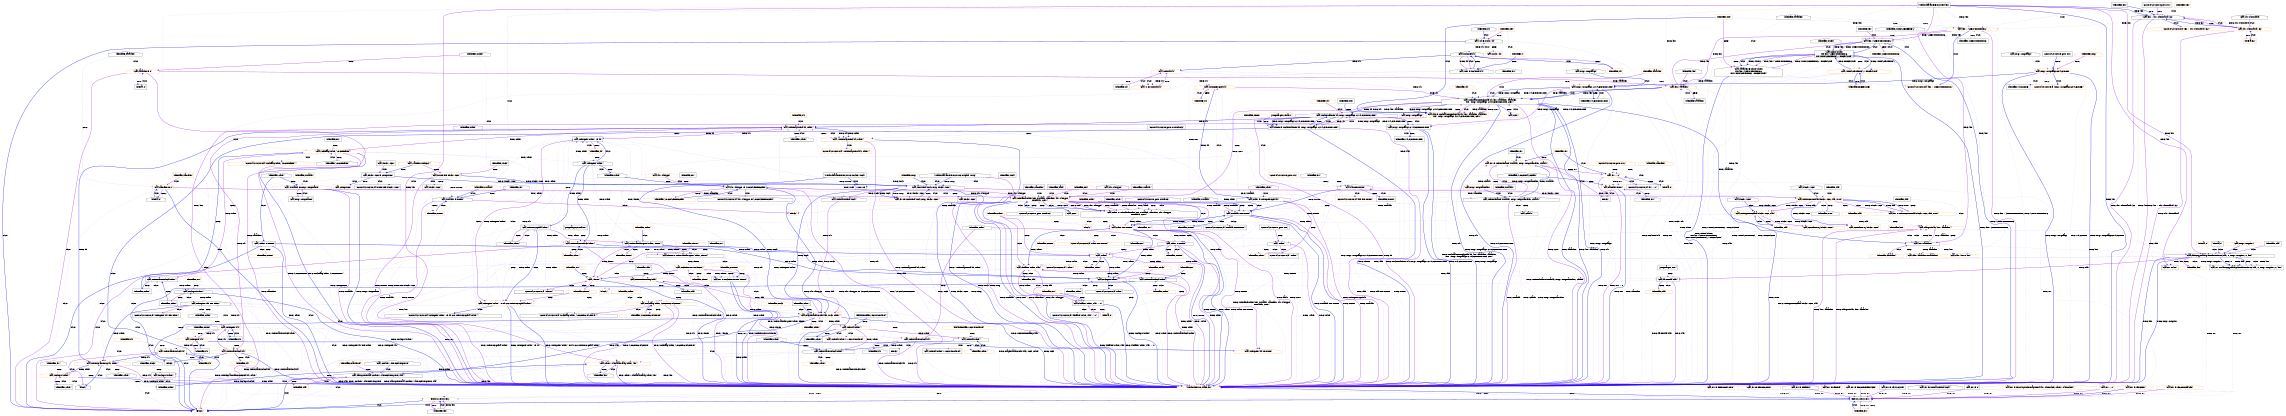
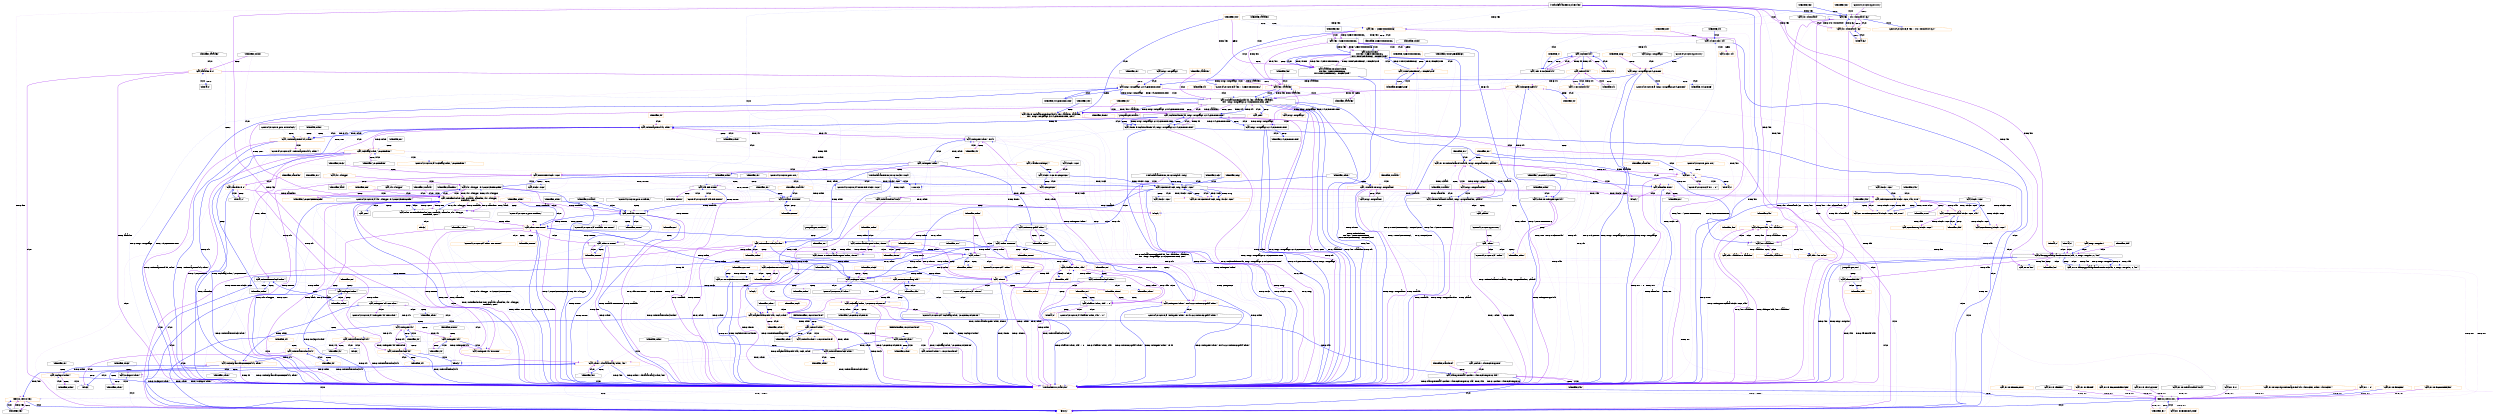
edge "(Identifier,MAX_SKB_FRAGS)" -> "(Call,len - SKB_MAX_ALLOC)": now "(ControlStructure,if (len > SKB_MAX_ALLOC))" -> "(Call,len - SKB_MAX_ALLOC)"
edge "(Call,sk->sk_sndbuf - 32)" -> "(Literal,32)": style dotted -> bold
node "(Call,err = unix_scm_to_skb(siocb->scm, skb, true))": shape house -> box
edge "(Call,sunaddr == NULL)" -> "(ControlStructure,if (sunaddr == NULL))": label "MSG: " -> "AST: "
node "(Identifier,SOCK_RCVTSTAMP)": color darkorange -> black
node "(Call,unix_dgram_msg(sk, other))": label "(Call,unix_dgram_msg(sk, other))" -> "(Call,unix_dgram_disconnected(sk, other))"
edge "(Call,other->sk_data_ready(other, len))" -> "(Return,return len;)": style dotted -> bold
edge "(Call,err = -EOPNOTSUPP)" -> "(Return,return err;)": reversed
